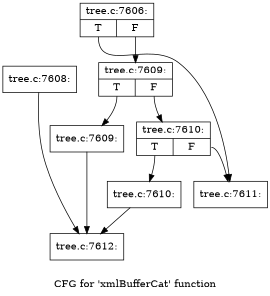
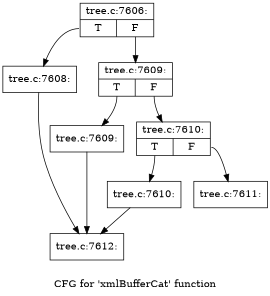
edge "tree.c:7606:" -> "tree.c:7611:": now "tree.c:7606:" -> "tree.c:7608:"
